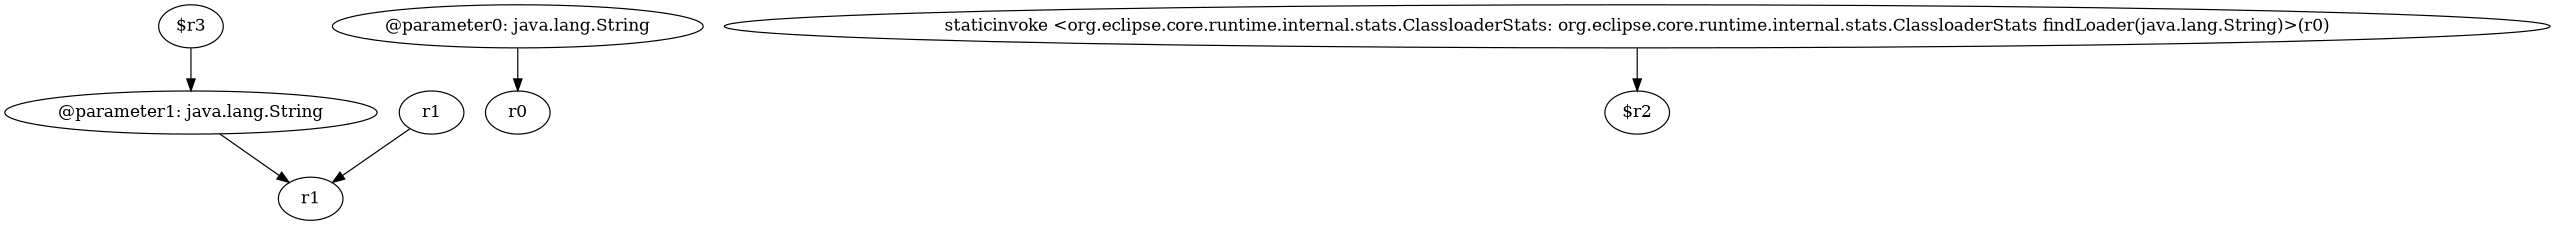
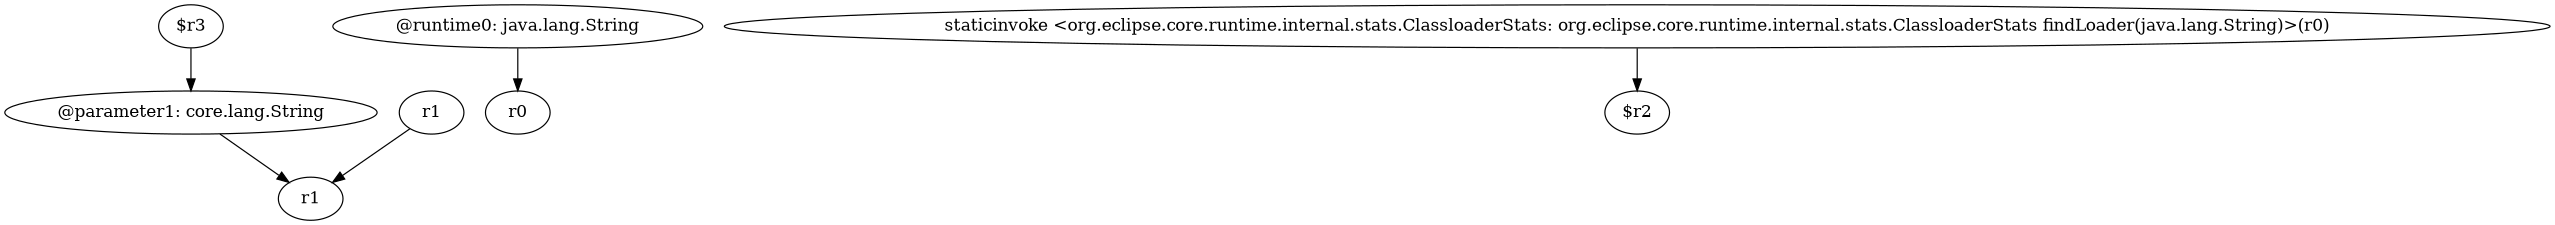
node "@parameter0: java.lang.String": label "@parameter0: java.lang.String" -> "@runtime0: java.lang.String"
node "@parameter1: java.lang.String": label "@parameter1: java.lang.String" -> "@parameter1: core.lang.String"
